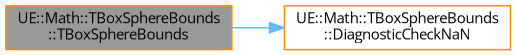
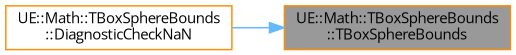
edge "UE::Math::TBoxSphereBounds ::TBoxSphereBounds" -> "UE::Math::TBoxSphereBounds ::DiagnosticCheckNaN": reversed
